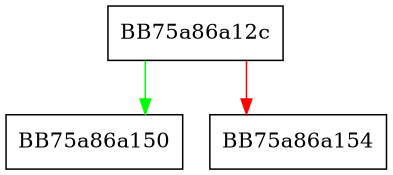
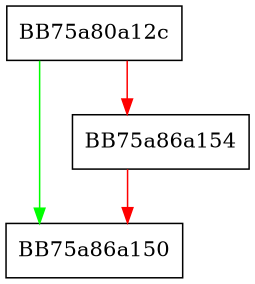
node "BB75a86a12c": label "BB75a86a12c" -> "BB75a80a12c"
edge "BB75a86a154" -> "BB75a86a150": added
